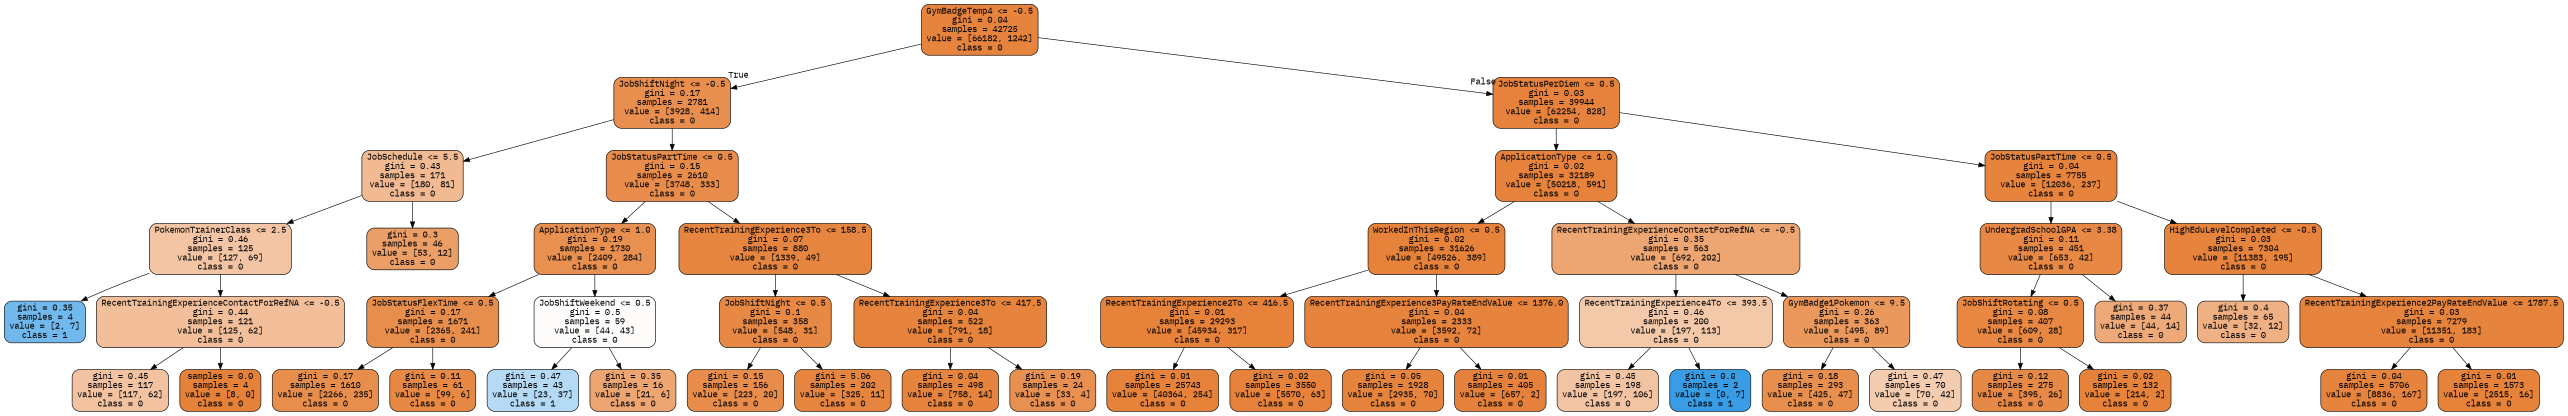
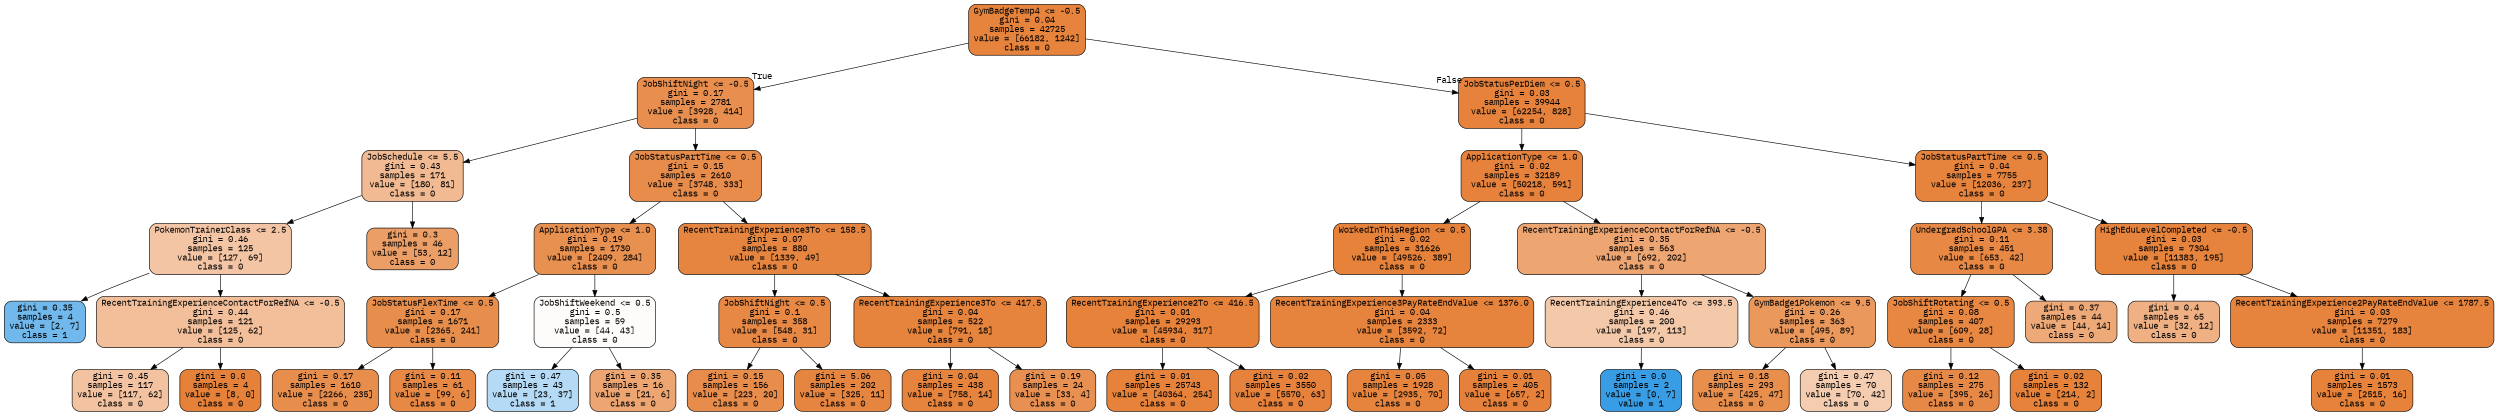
node "samples = 0.0 samples = 4 value = [8, 0] class = 0": label "samples = 0.0 samples = 4 value = [8, 0] class = 0" -> "gini = 0.0 samples = 4 value = [8, 0] class = 0"
node "gini = 0.04 samples = 498 value = [758, 14] class = 0": label "gini = 0.04 samples = 498 value = [758, 14] class = 0" -> "gini = 0.04 samples = 438 value = [758, 14] class = 0"
node "gini = 0.45 samples = 198 value = [197, 106] class = 0": removed
node "gini = 0.0 samples = 2 value = [0, 7] class = 1": label "gini = 0.0 samples = 2 value = [0, 7] class = 1" -> "gini = 0.0 samples = 2 value = [0, 7] value = 1"
node "gini = 0.04 samples = 5706 value = [8836, 167] class = 0": removed
